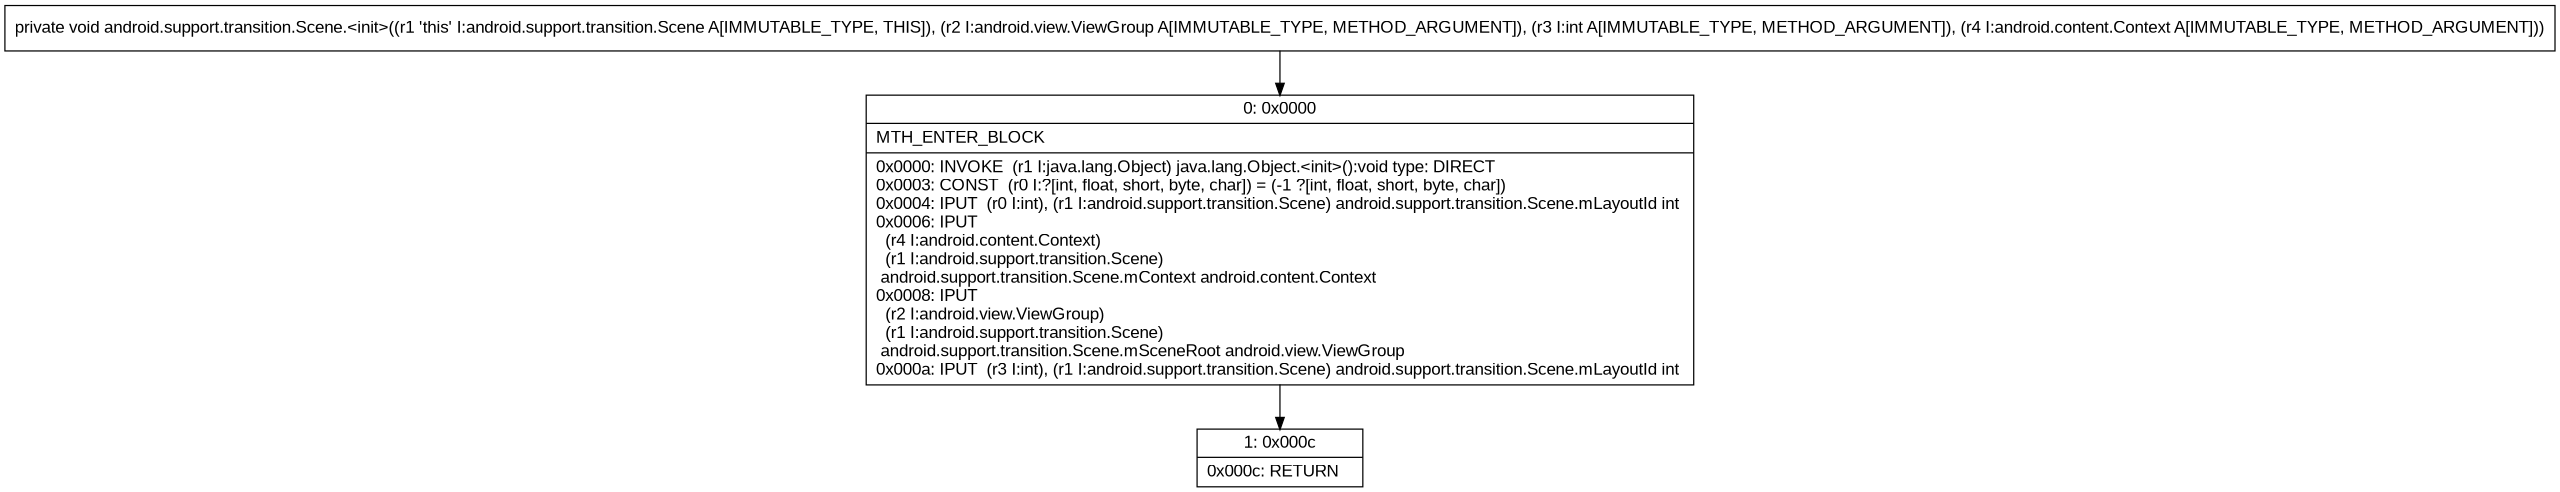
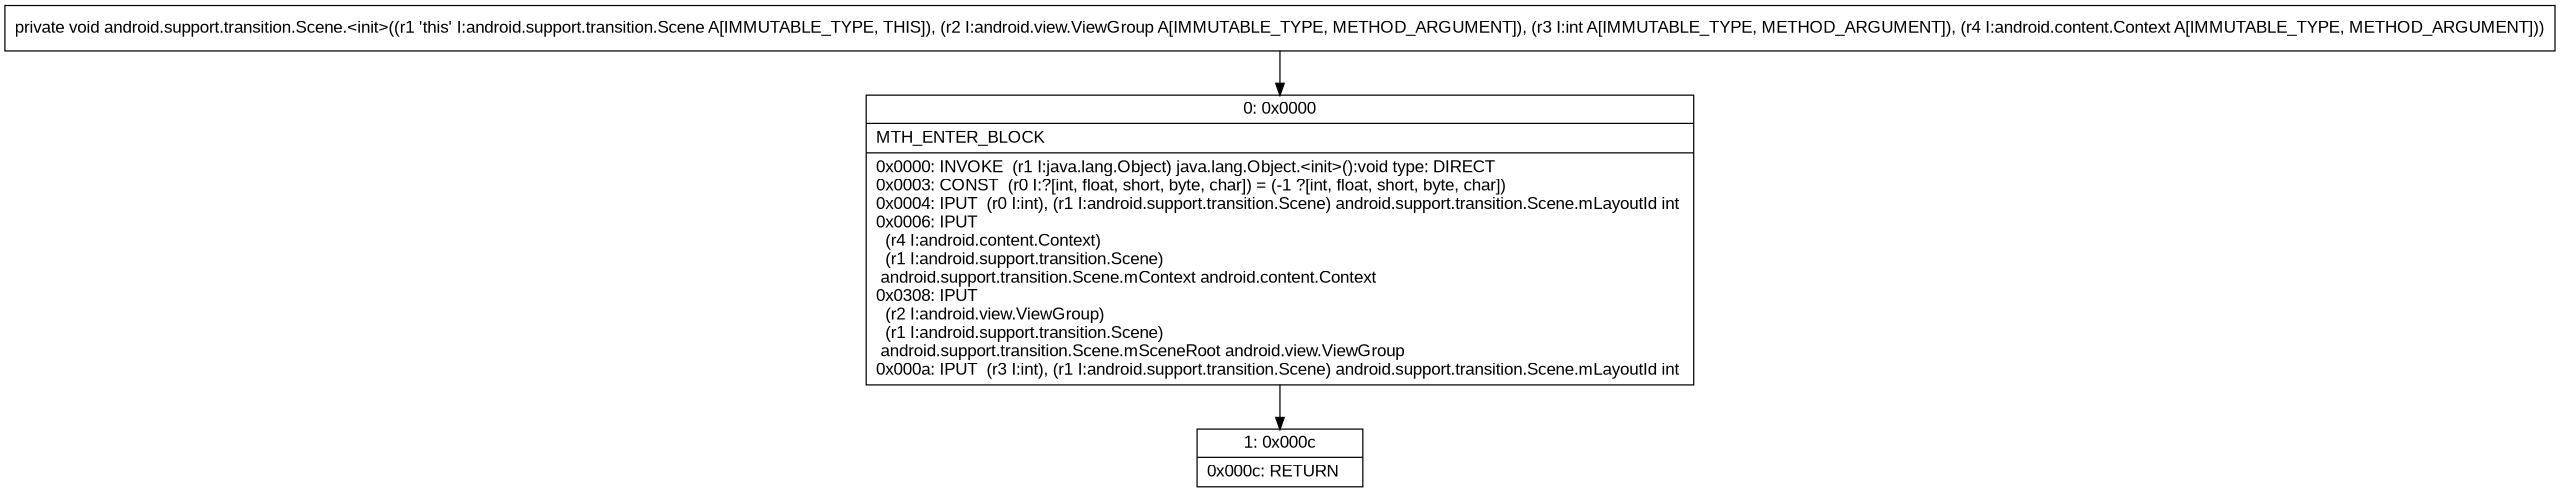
node "0: 0x0000": text "0x0008: IPUT" -> "0x0308: IPUT"
